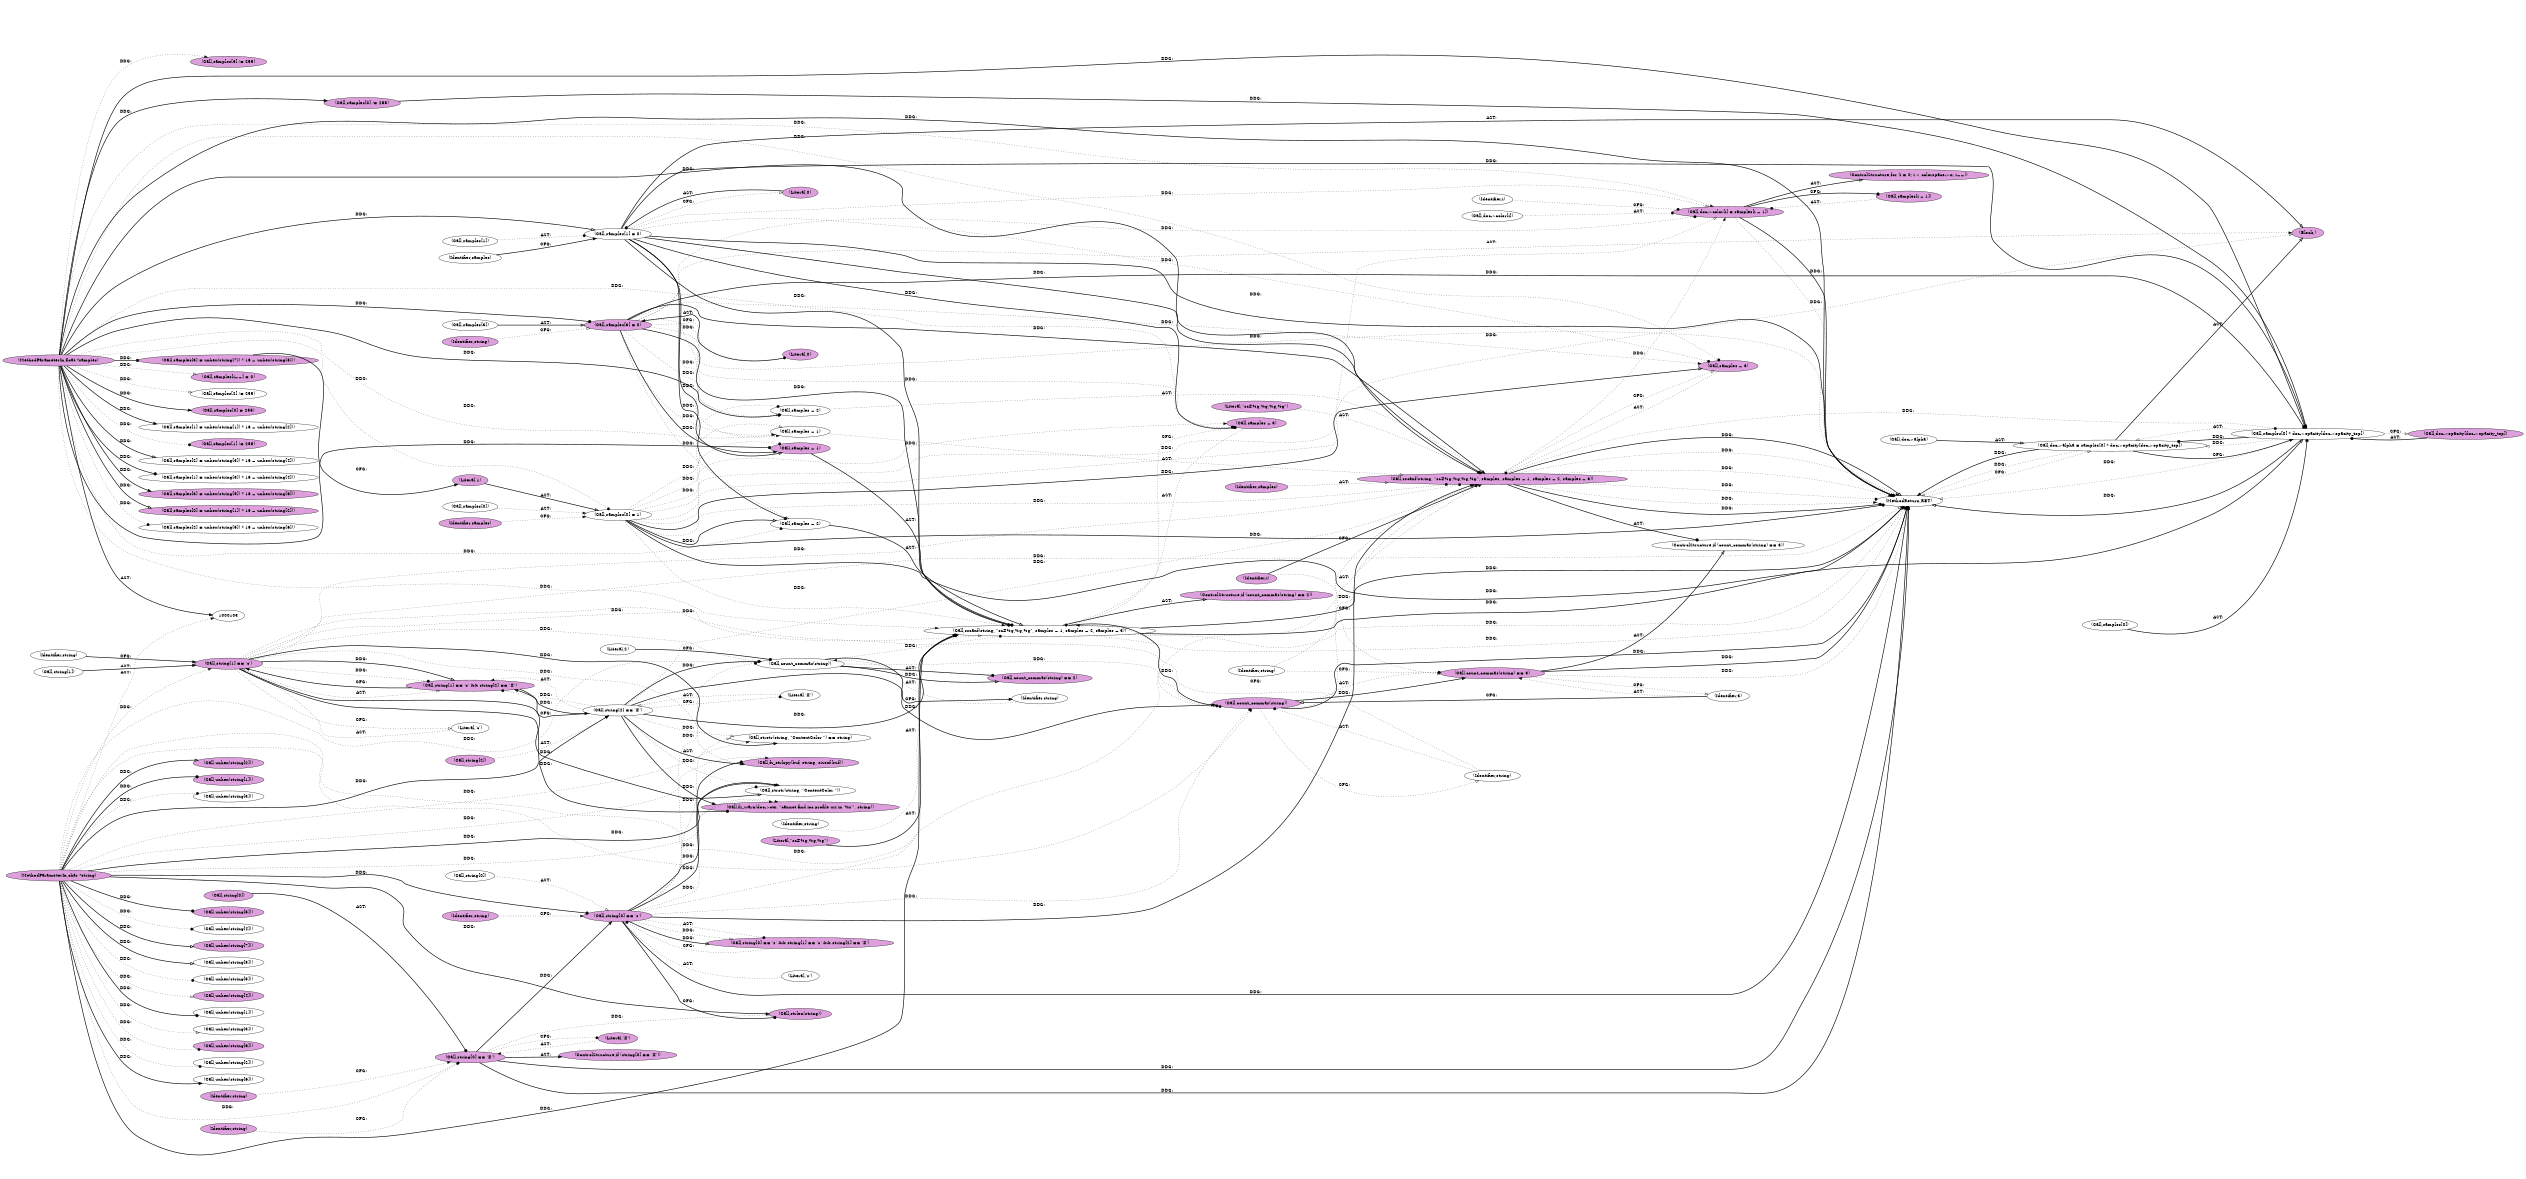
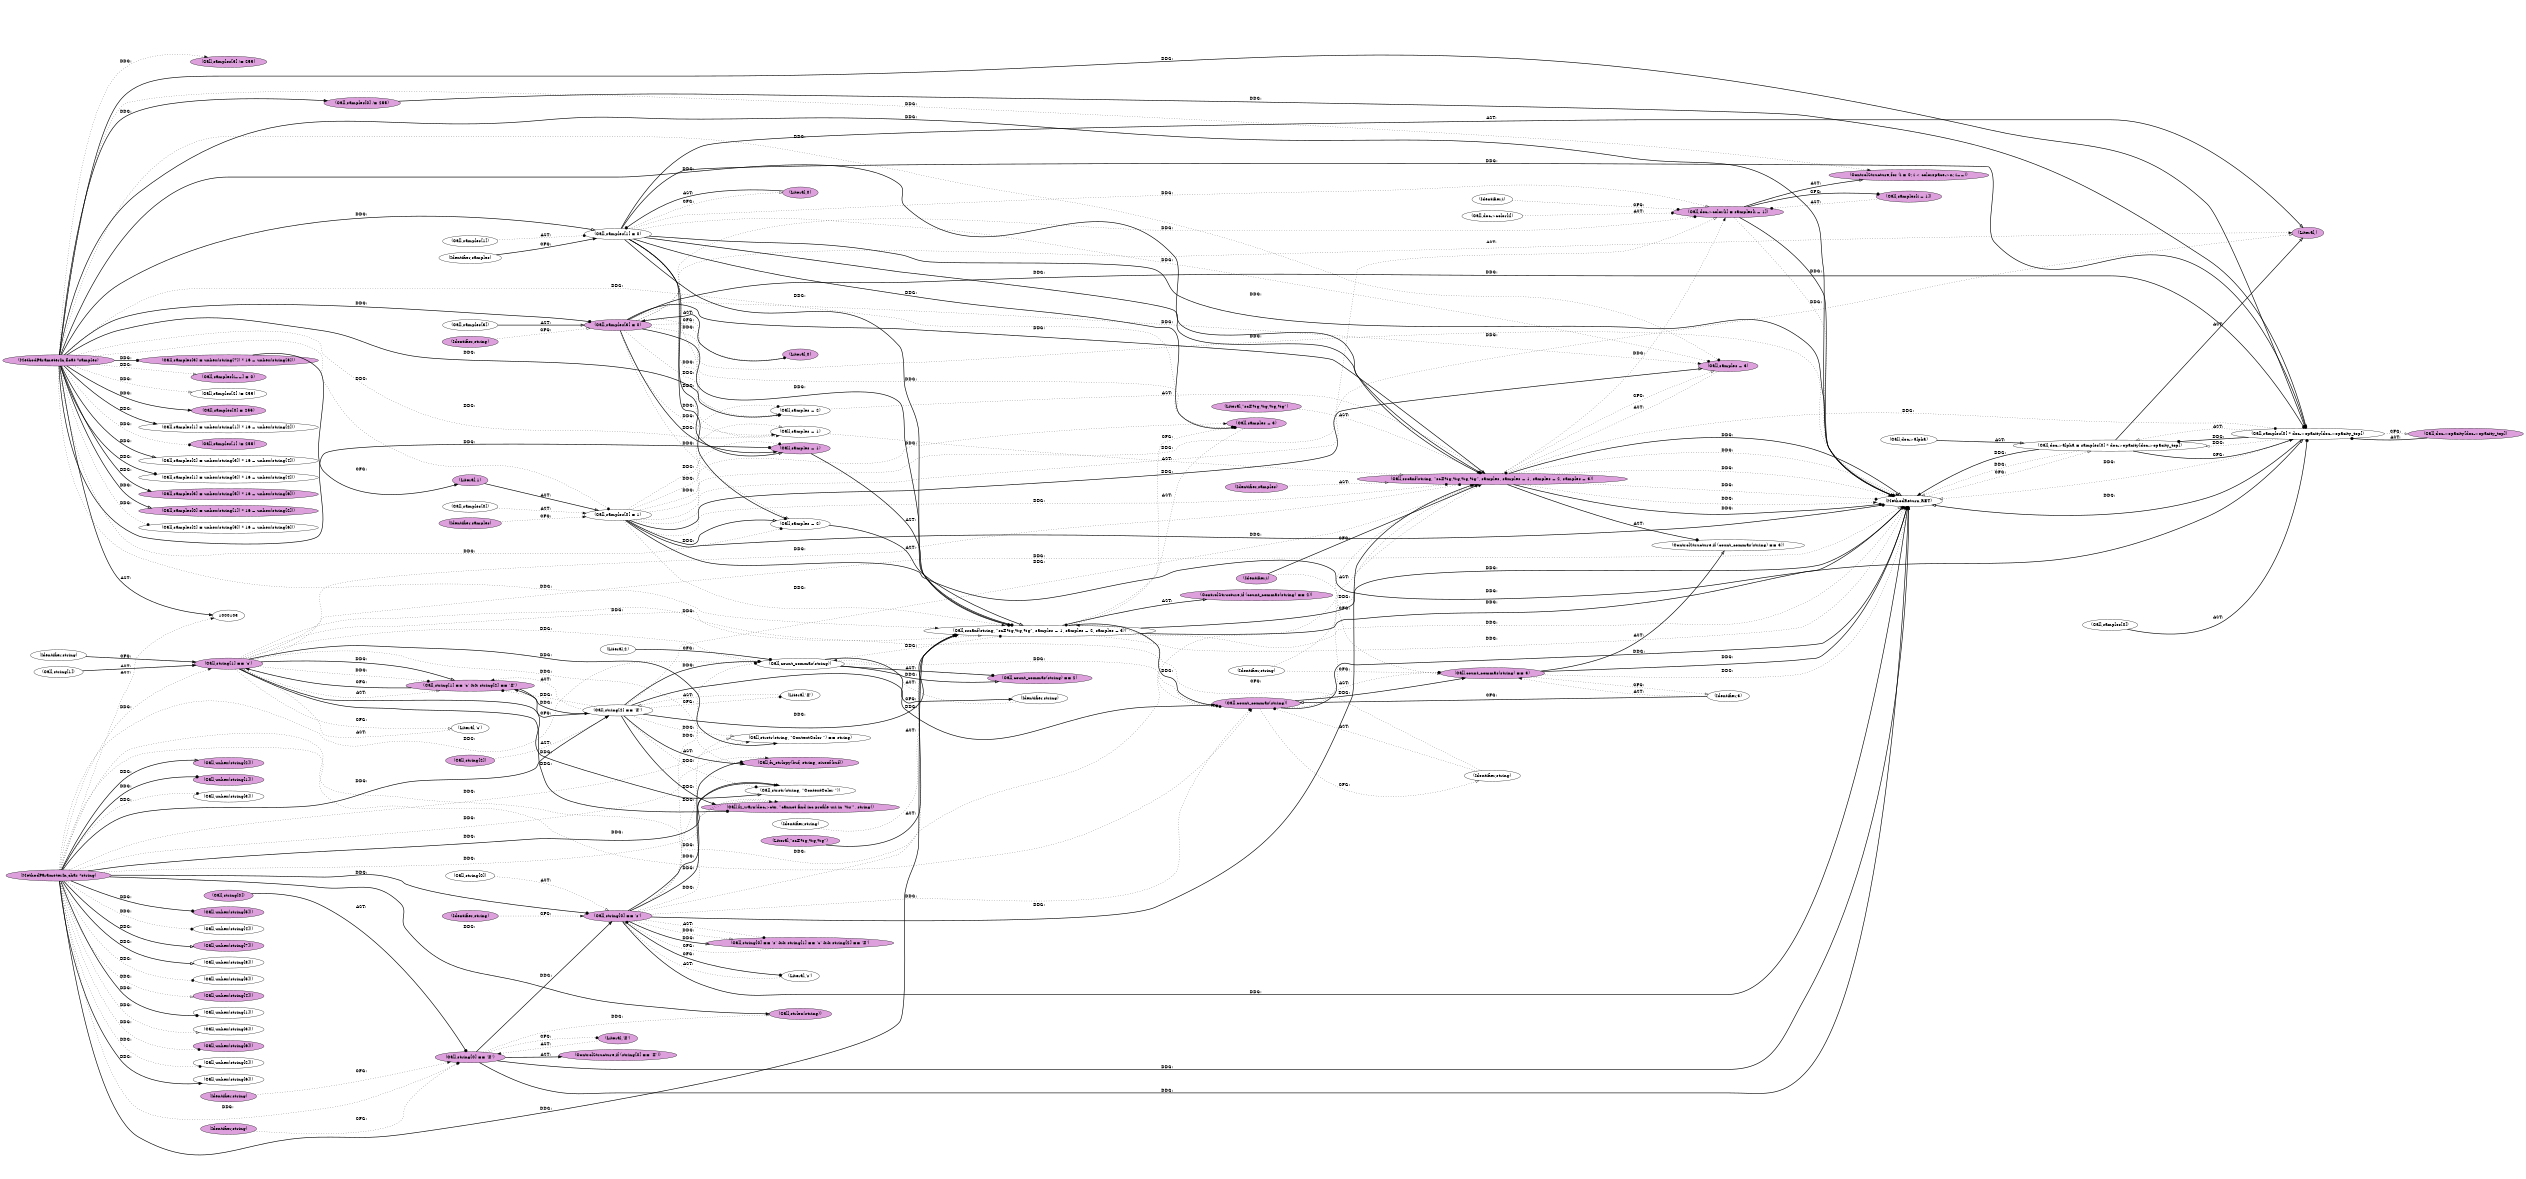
edge "(MethodParameterIn,float *samples)" -> "(Call,doc->color[i] = samples[i + 1])": now "(MethodParameterIn,float *samples)" -> "(ControlStructure,for (i = 0; i < colorspace->n; i++))"
node "(Block,)": label "(Block,)" -> "(Literal,)"
edge "(Call,string[0] == 's')" -> "(Call,strlen(string))": now "(Call,string[0] == 's')" -> "(Literal,'s')"
